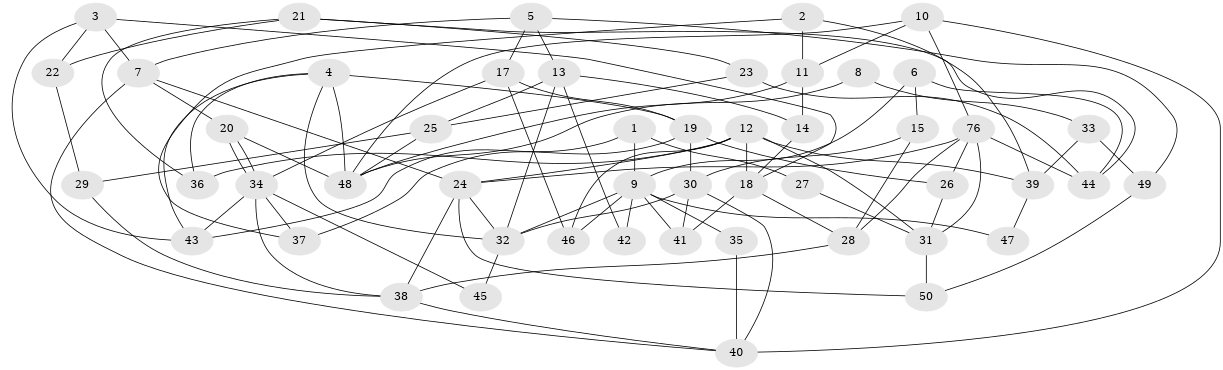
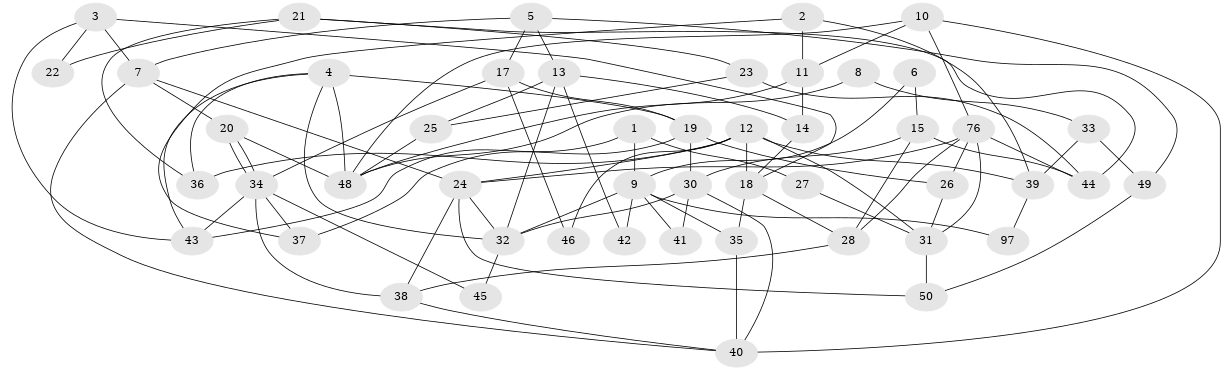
edge "6" -- "44": now "15" -- "44"
node "29": removed
edge "18" -- "41": now "18" -- "35"
edge "9" -- "46": removed
node "47": label "47" -> "97"
